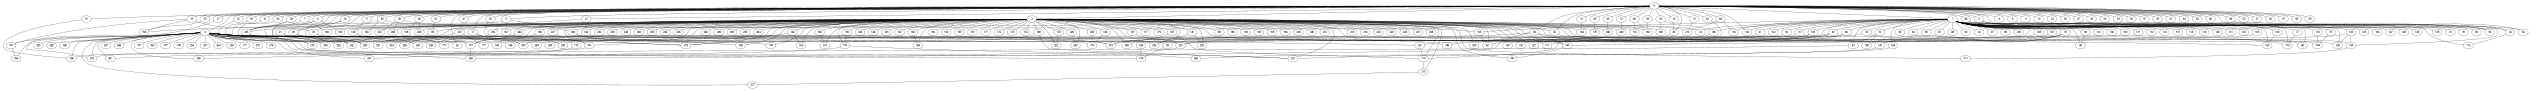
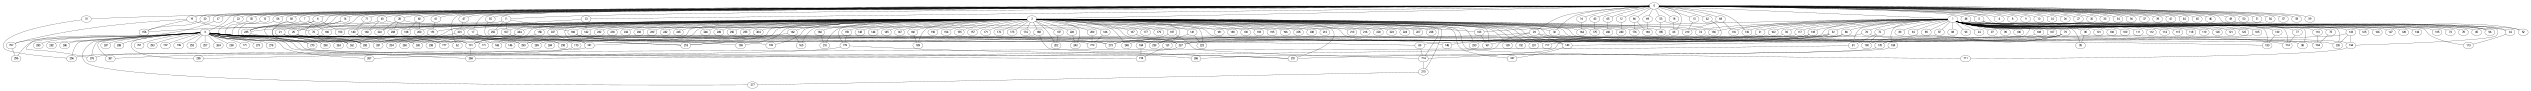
edge "235" -- "263": now "235" -- "285"
